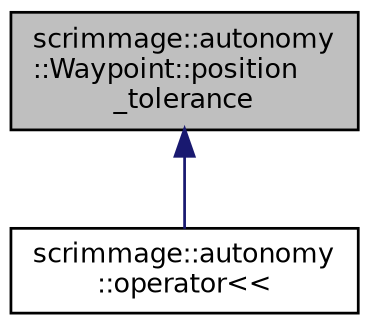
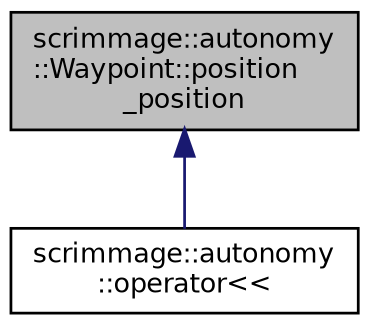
node "scrimmage::autonomy ::Waypoint::position _tolerance": label "scrimmage::autonomy ::Waypoint::position _tolerance" -> "scrimmage::autonomy ::Waypoint::position _position"
